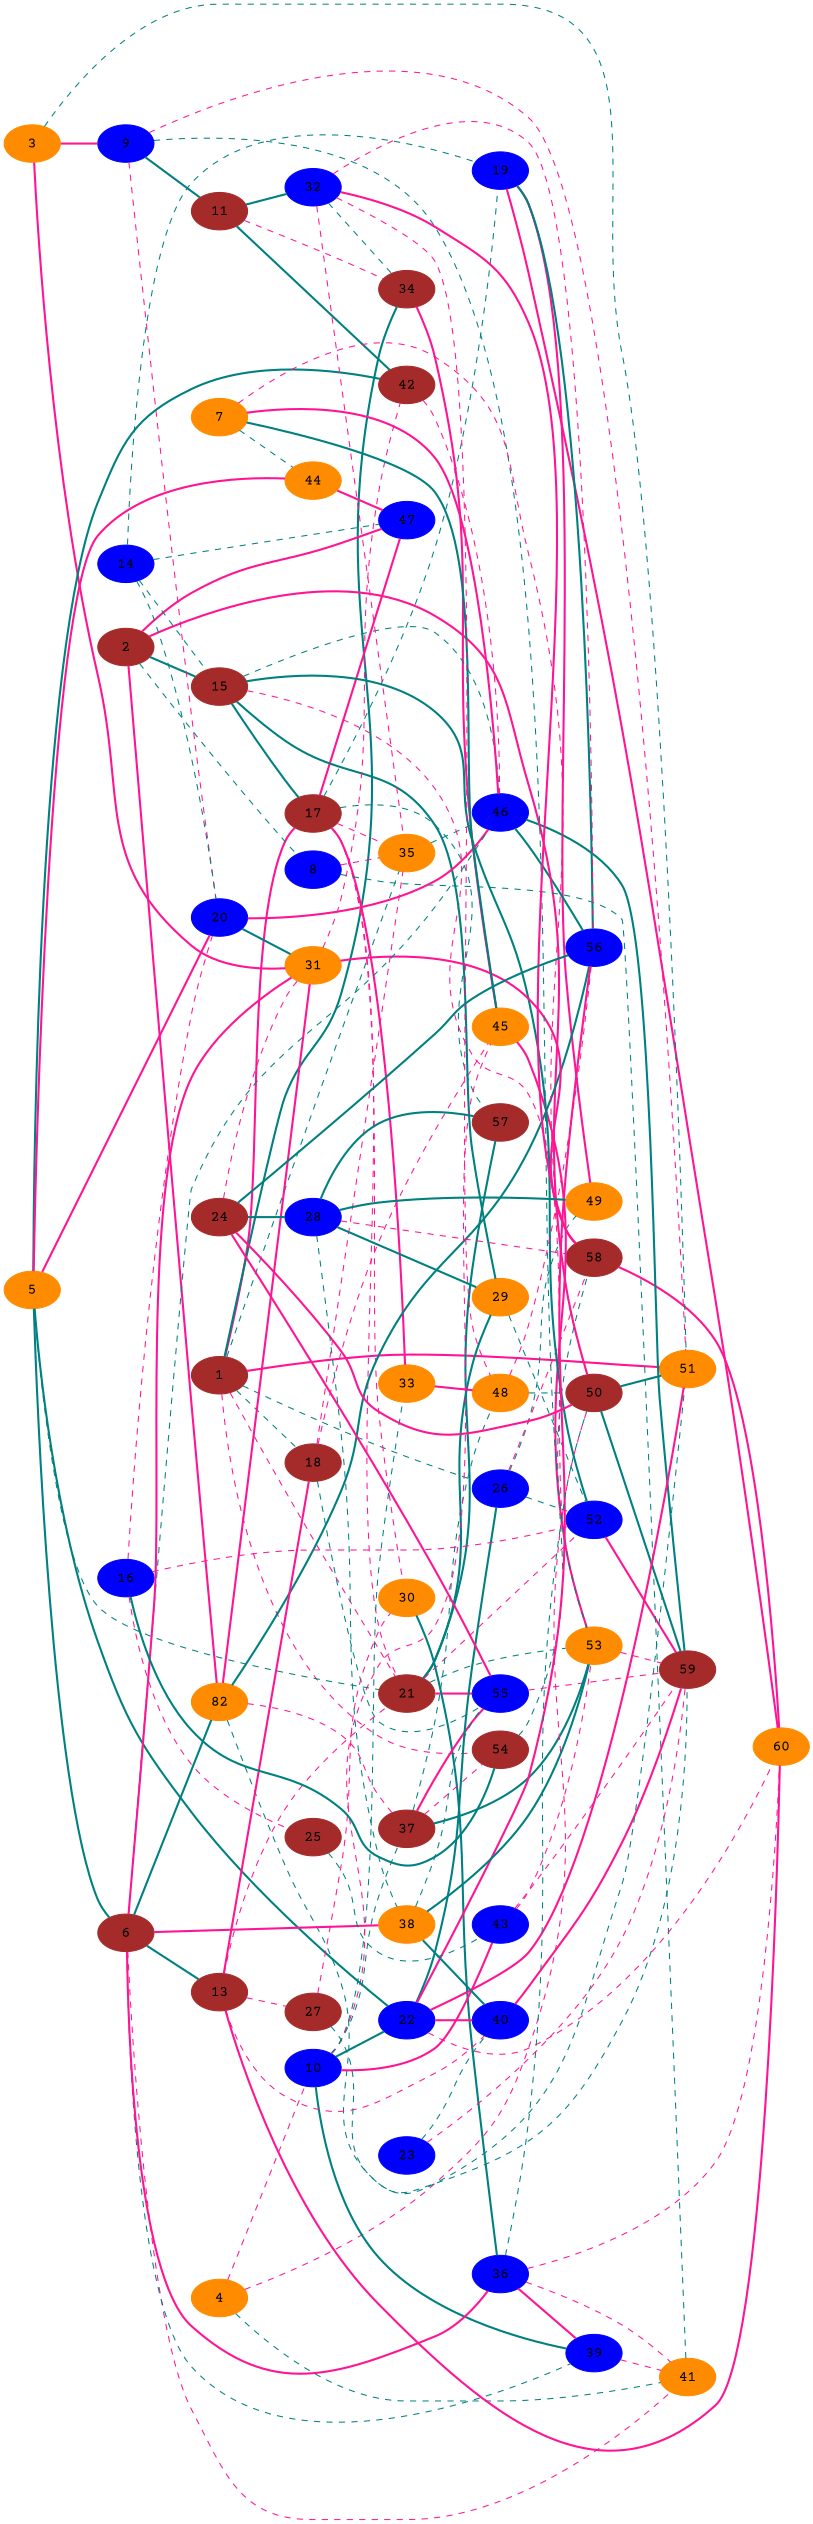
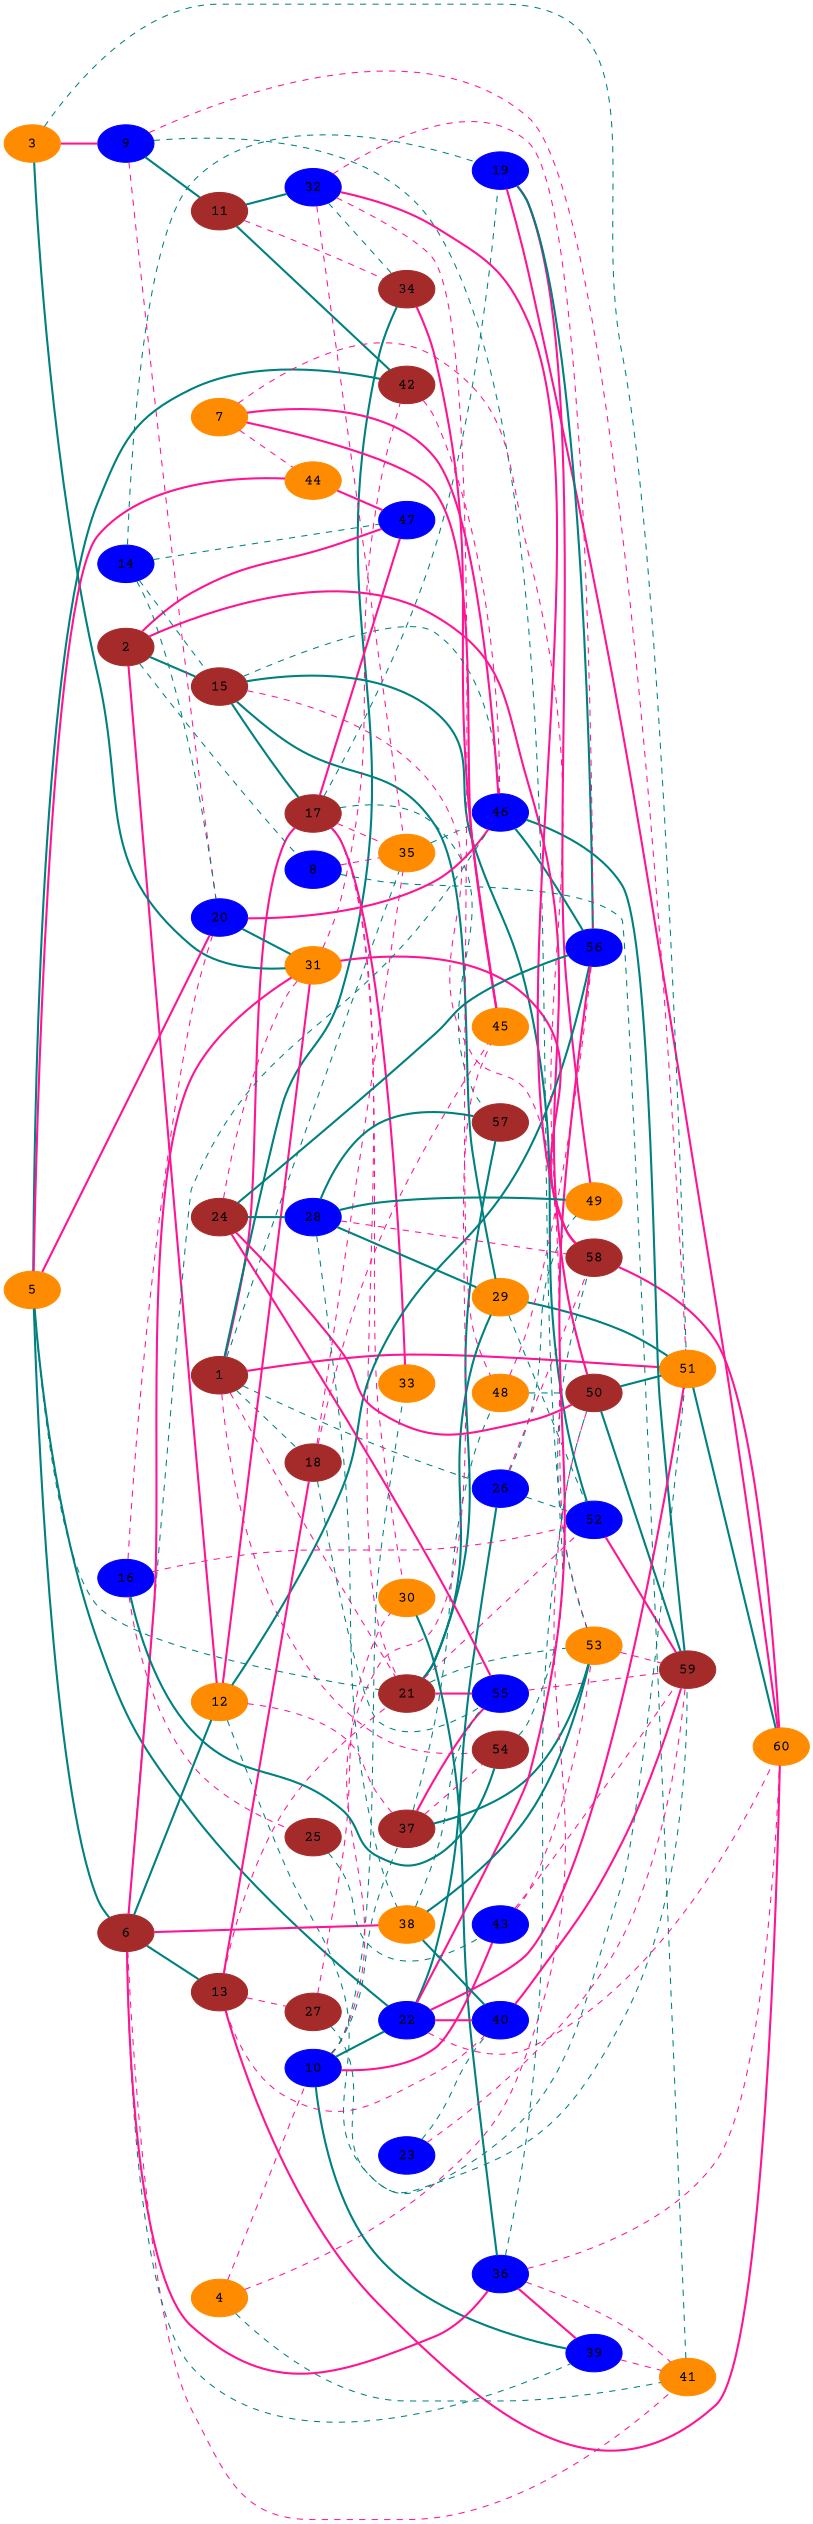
edge "7" -- "44": color teal -> deeppink
edge "7" -- "45": color teal -> deeppink
edge "3" -- "31": color deeppink -> teal
edge "29" -- "51": added
edge "45" -- "53": removed
edge "33" -- "48": removed
edge "51" -- "60": added
node "82": label "82" -> "12"
